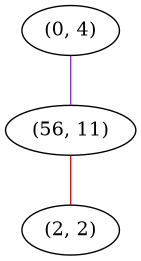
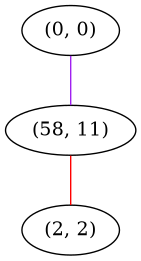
node "(0, 4)": label "(0, 4)" -> "(0, 0)"
node "(56, 11)": label "(56, 11)" -> "(58, 11)"
